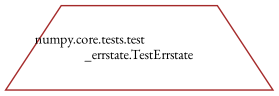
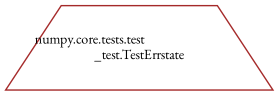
node "numpy.core.tests.test _errstate.TestErrstate": label "numpy.core.tests.test _errstate.TestErrstate" -> "numpy.core.tests.test _test.TestErrstate"
